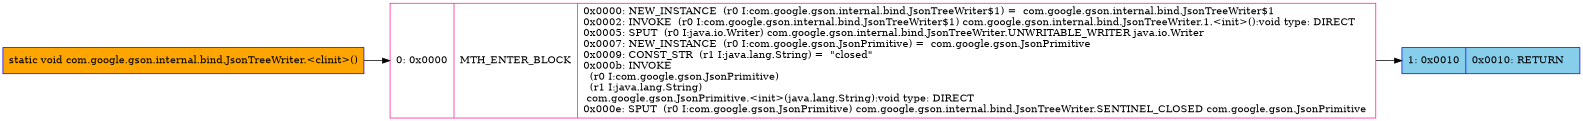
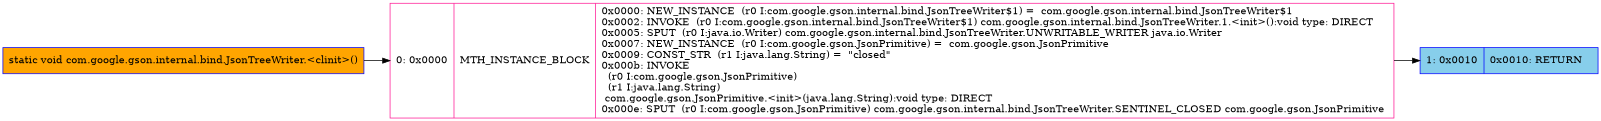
node "0: 0x0000": text "MTH_ENTER_BLOCK" -> "MTH_INSTANCE_BLOCK"
